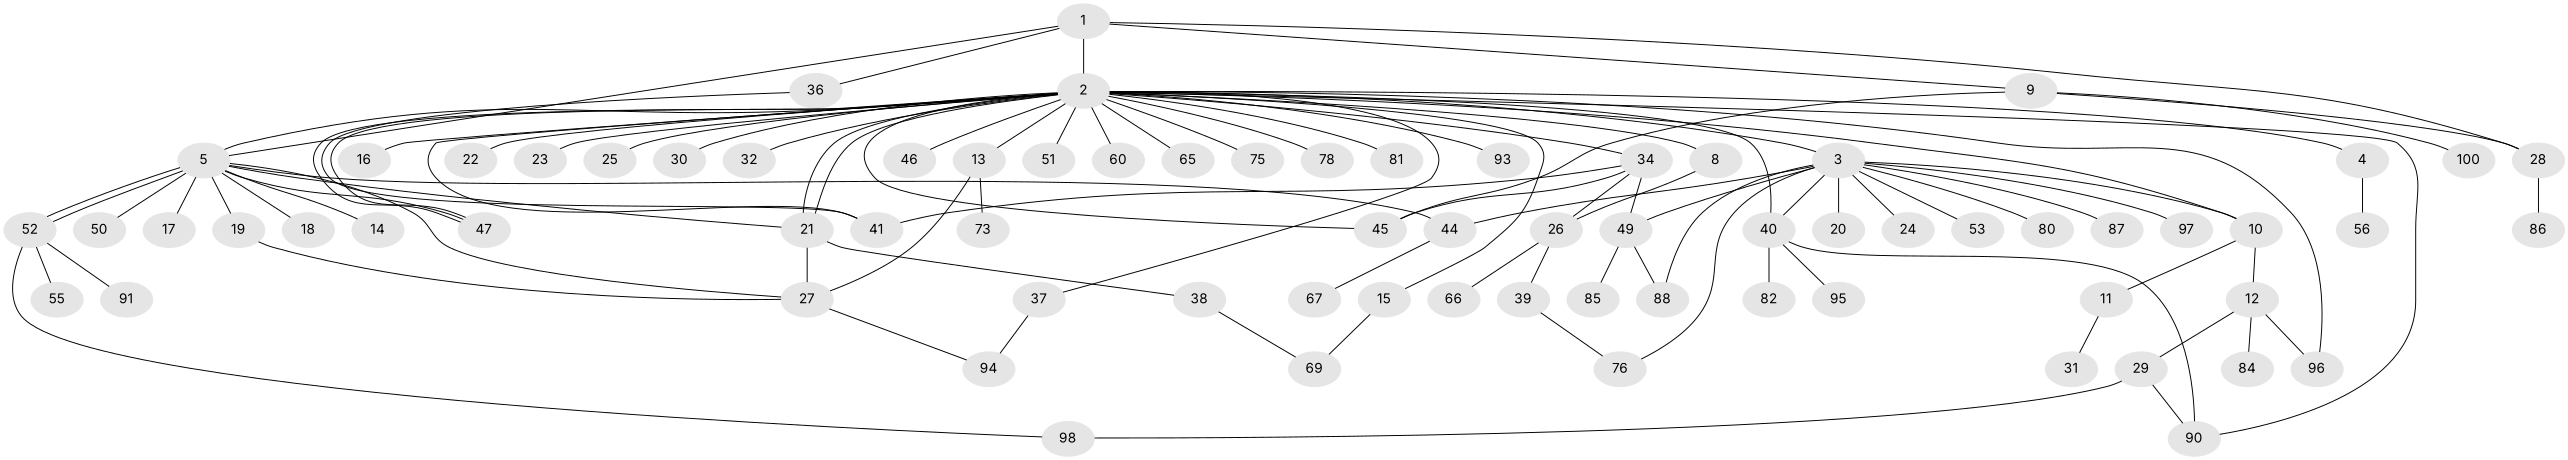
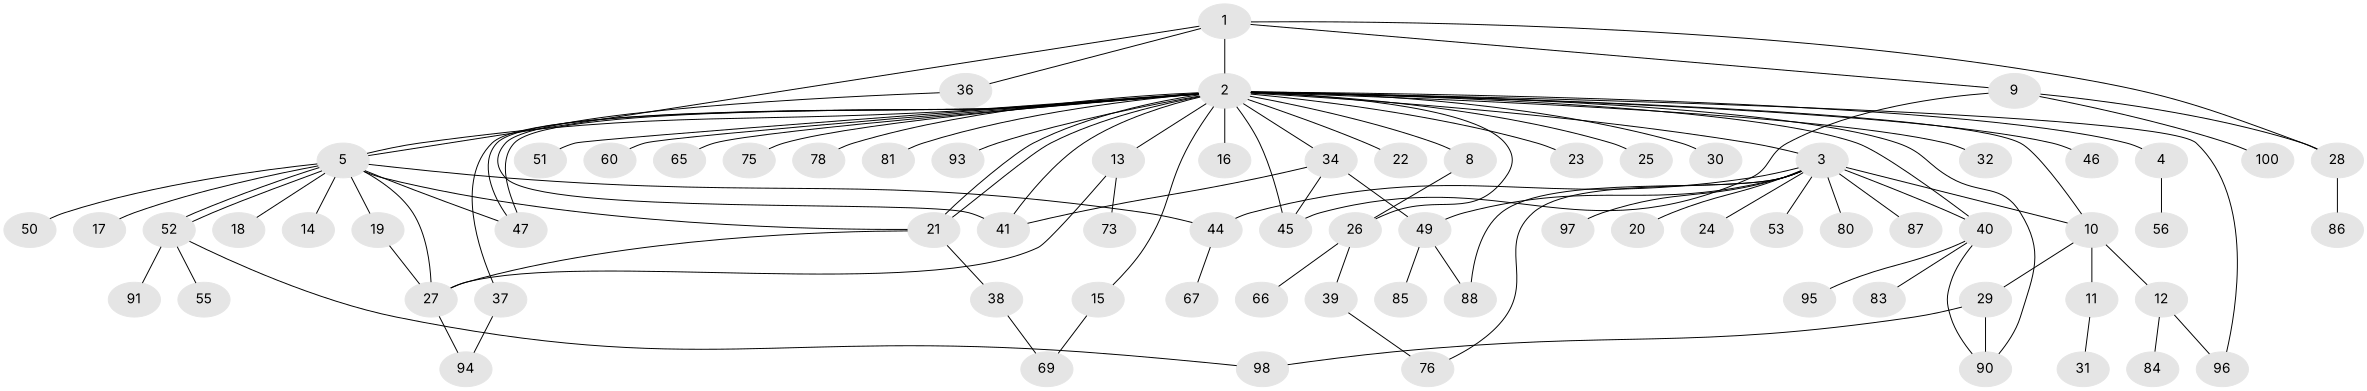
edge "34" -- "26": now "2" -- "26"
node "82": label "82" -> "83"
edge "12" -- "29": now "10" -- "29"
